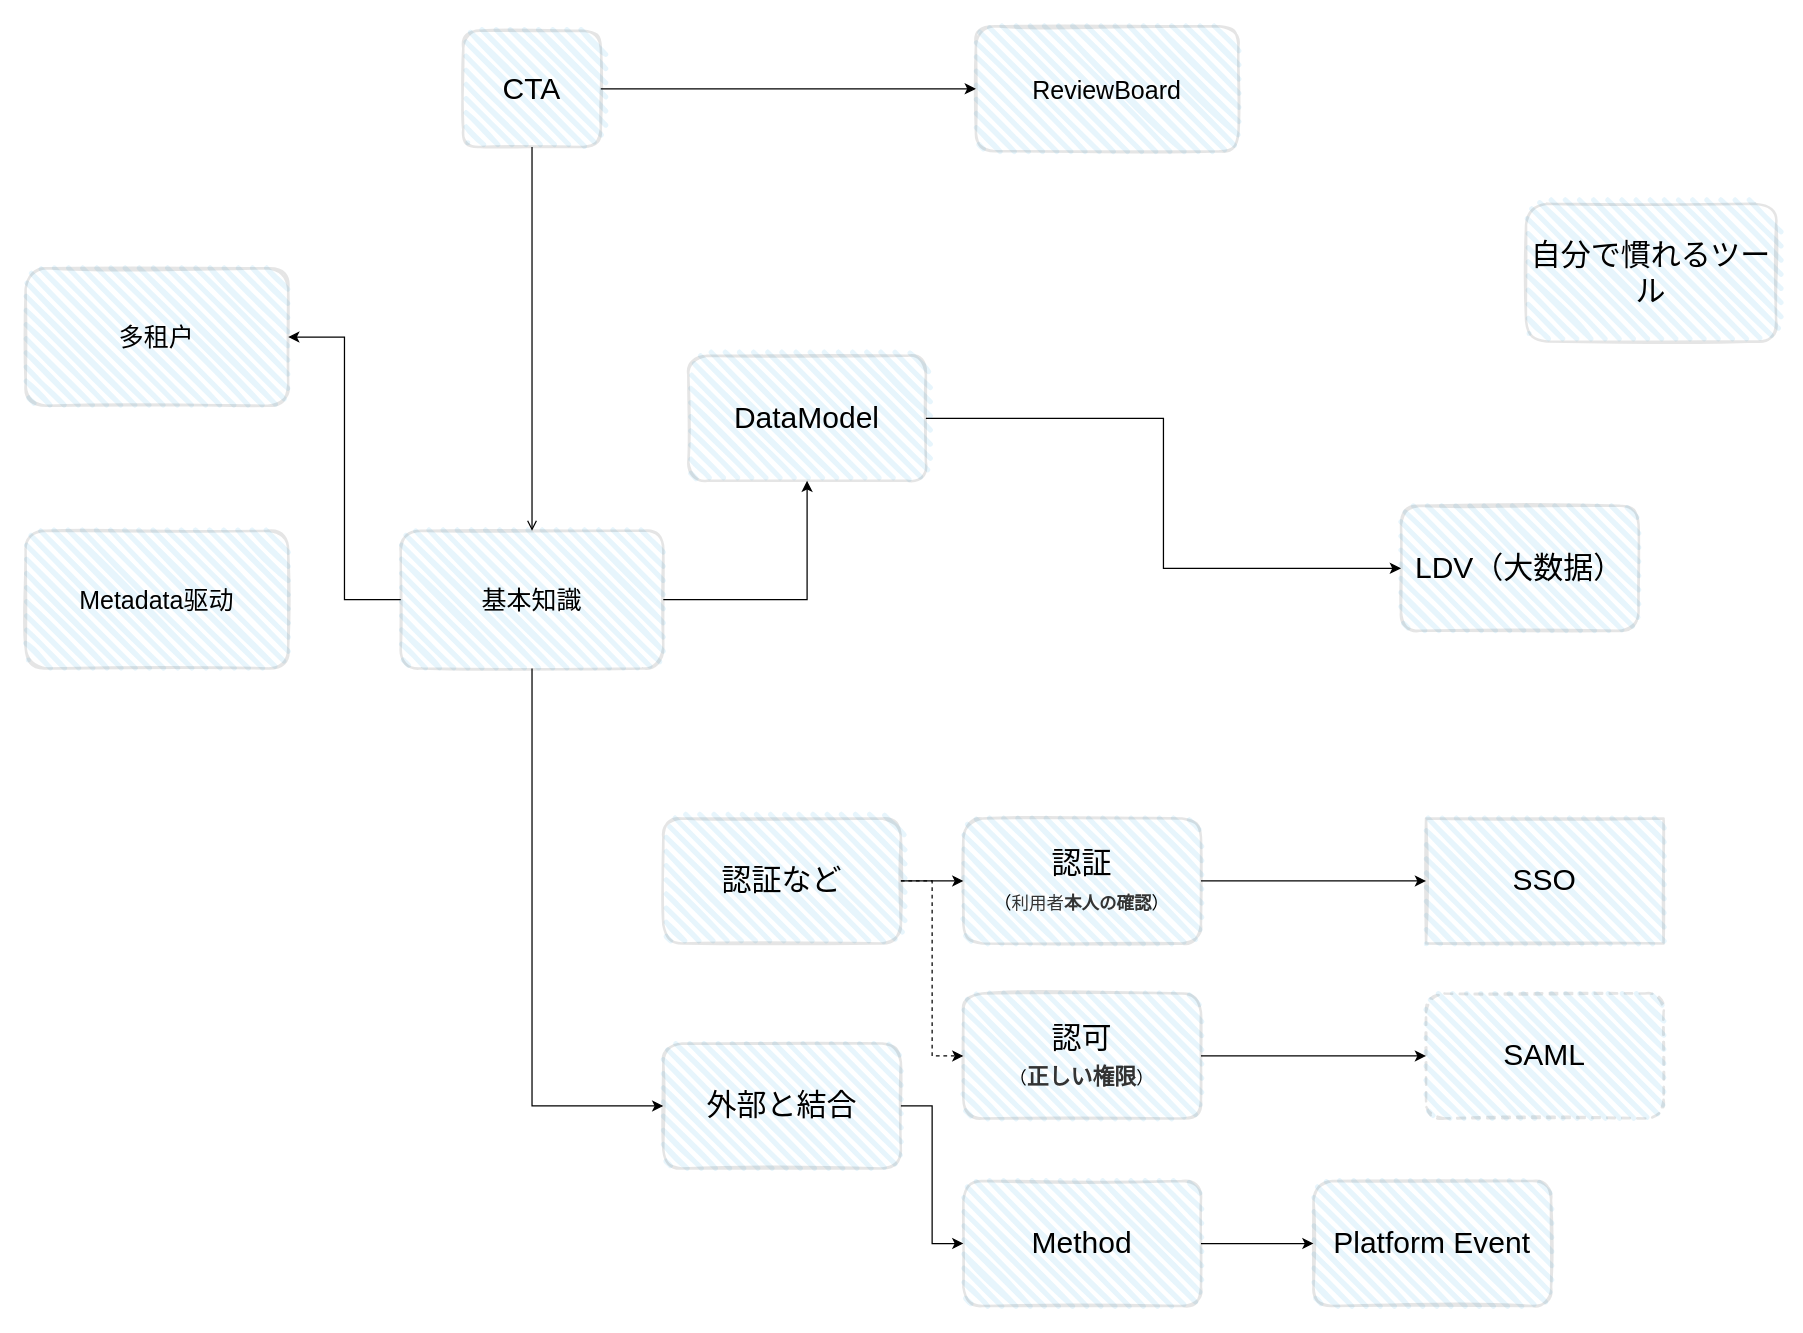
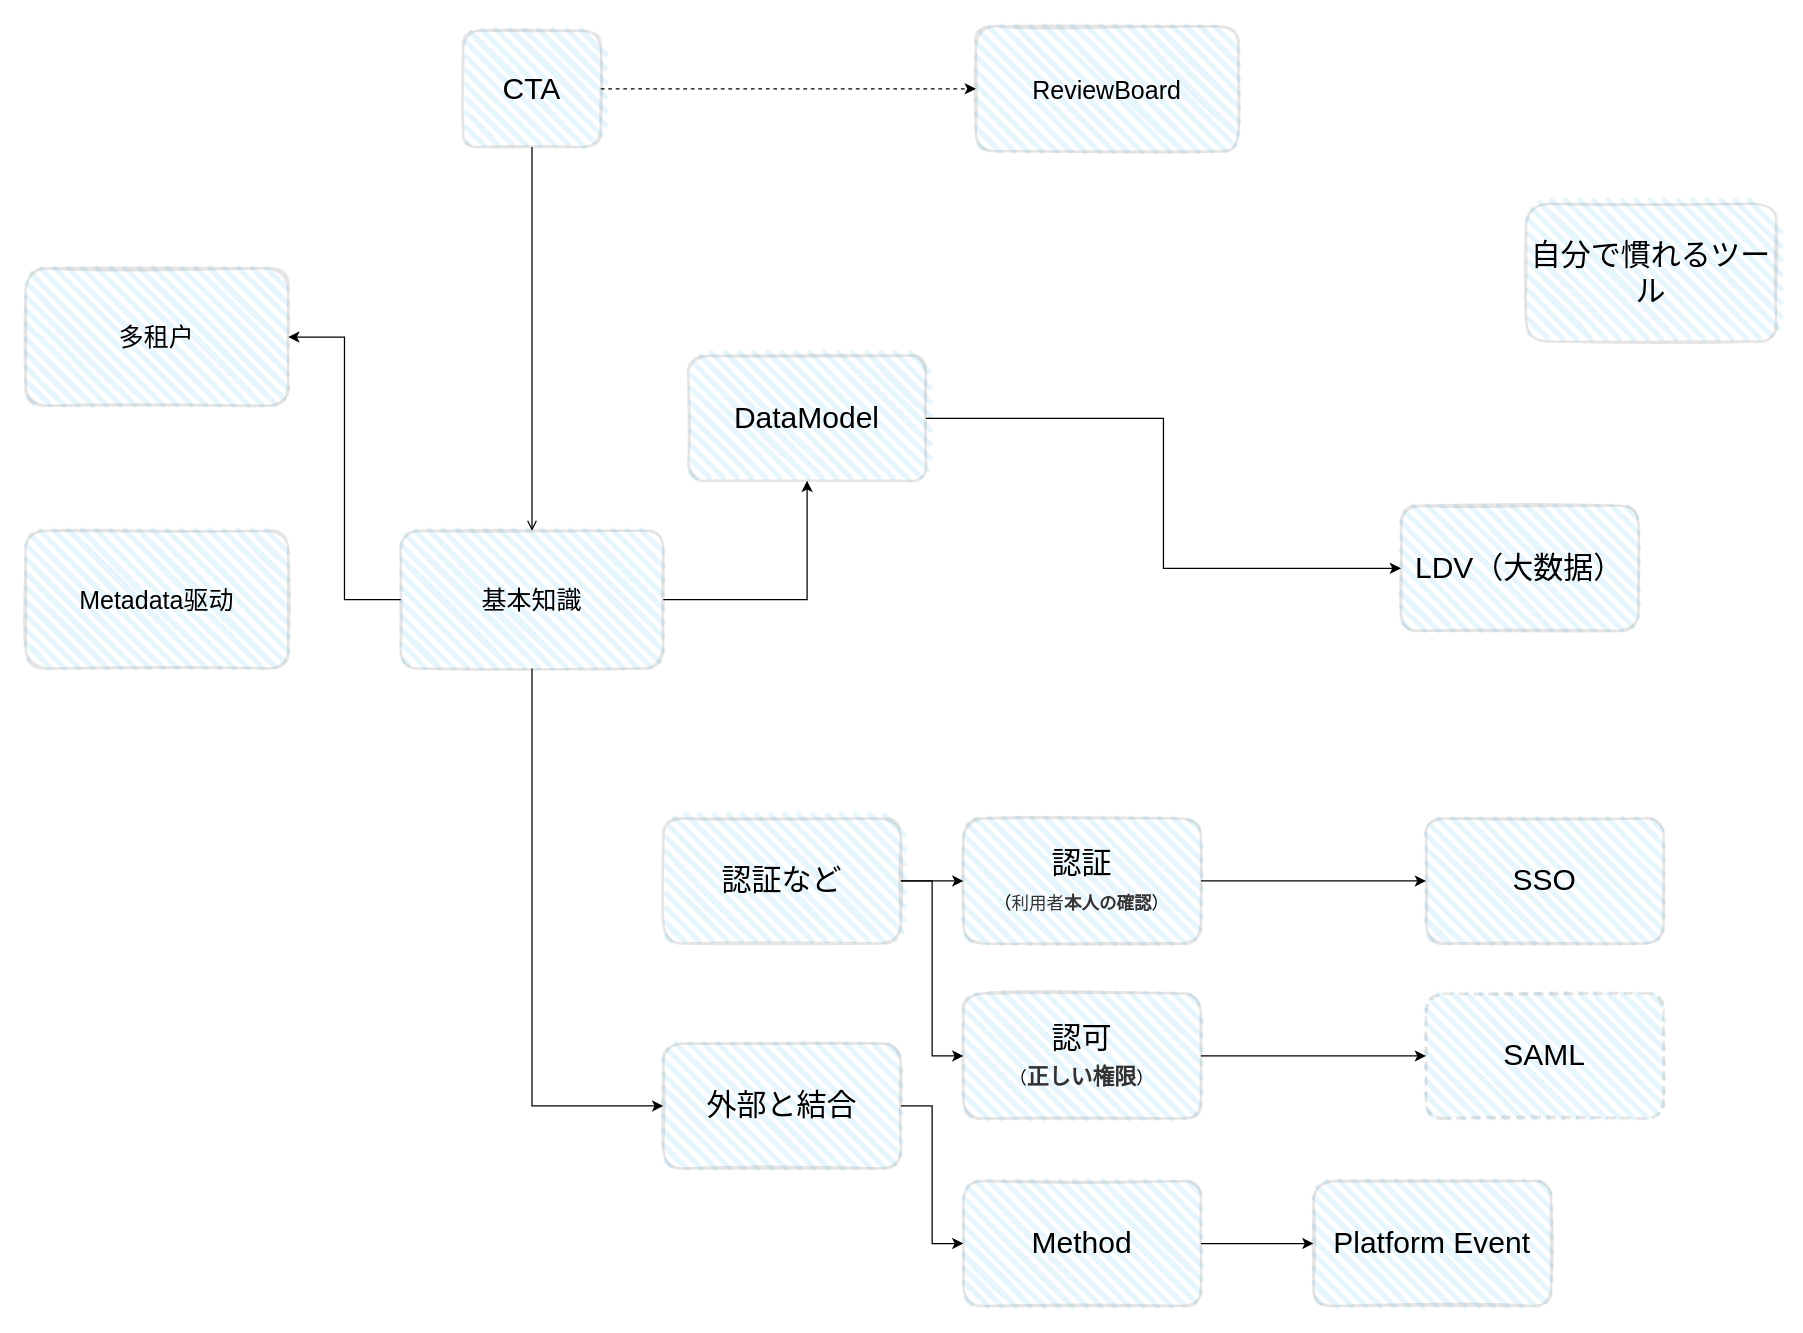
edge "CTA" -> "ReviewBoard": style solid -> dashed
node "SSO": shape rectangle -> rounded rectangle
edge "認証など" -> "認可 （正しい権限）": style dashed -> solid
